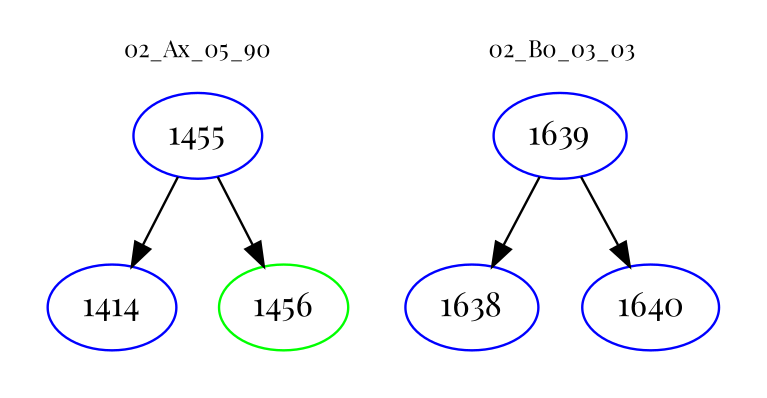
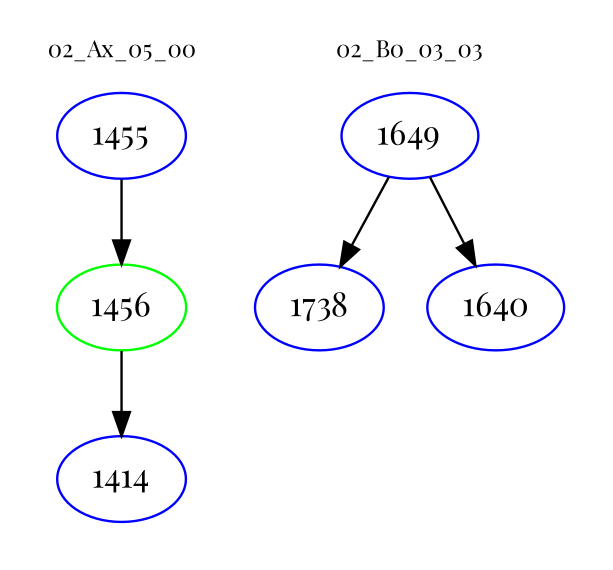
cluster "02_Ax_05_90": label "02_Ax_05_90" -> "02_Ax_05_00"
node "1639": label "1639" -> "1649"
edge "1455" -> "1414": now "1456" -> "1414"
node "1638": label "1638" -> "1738"
